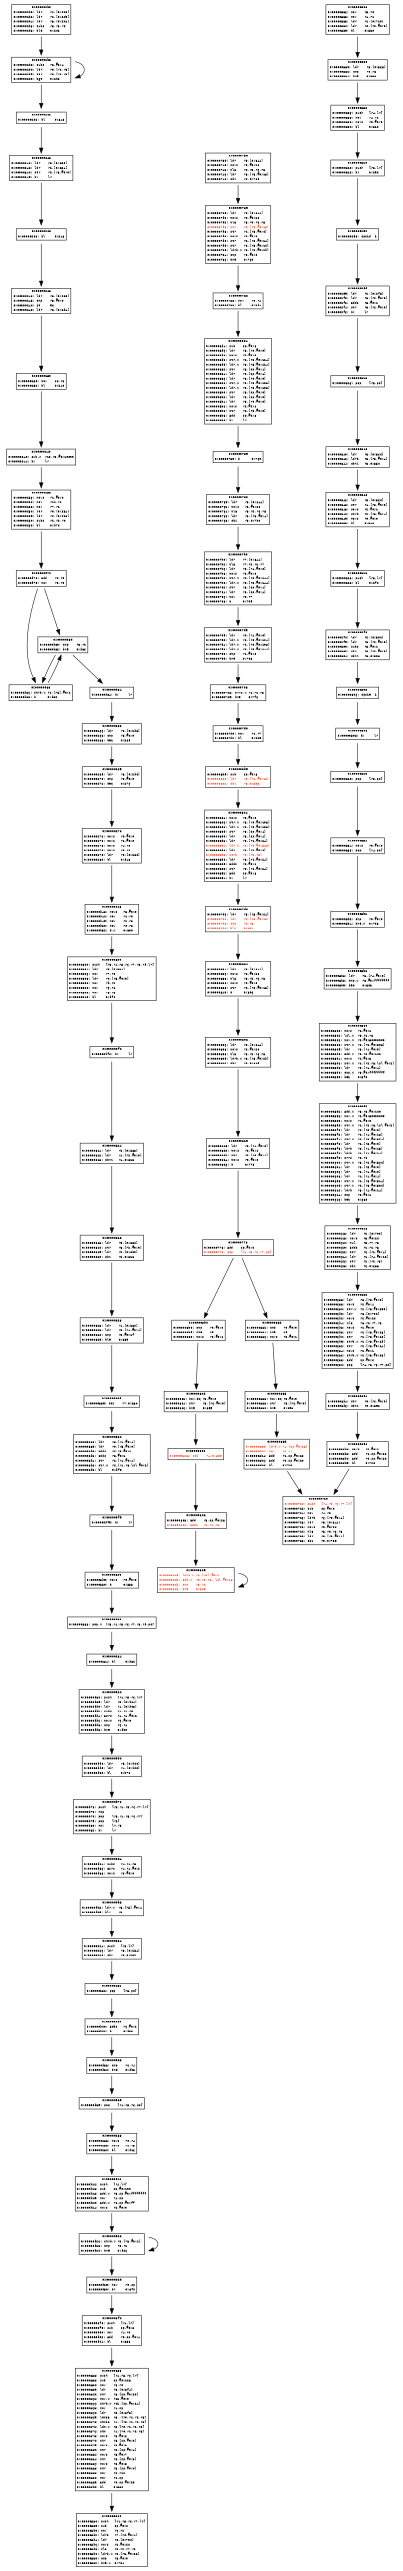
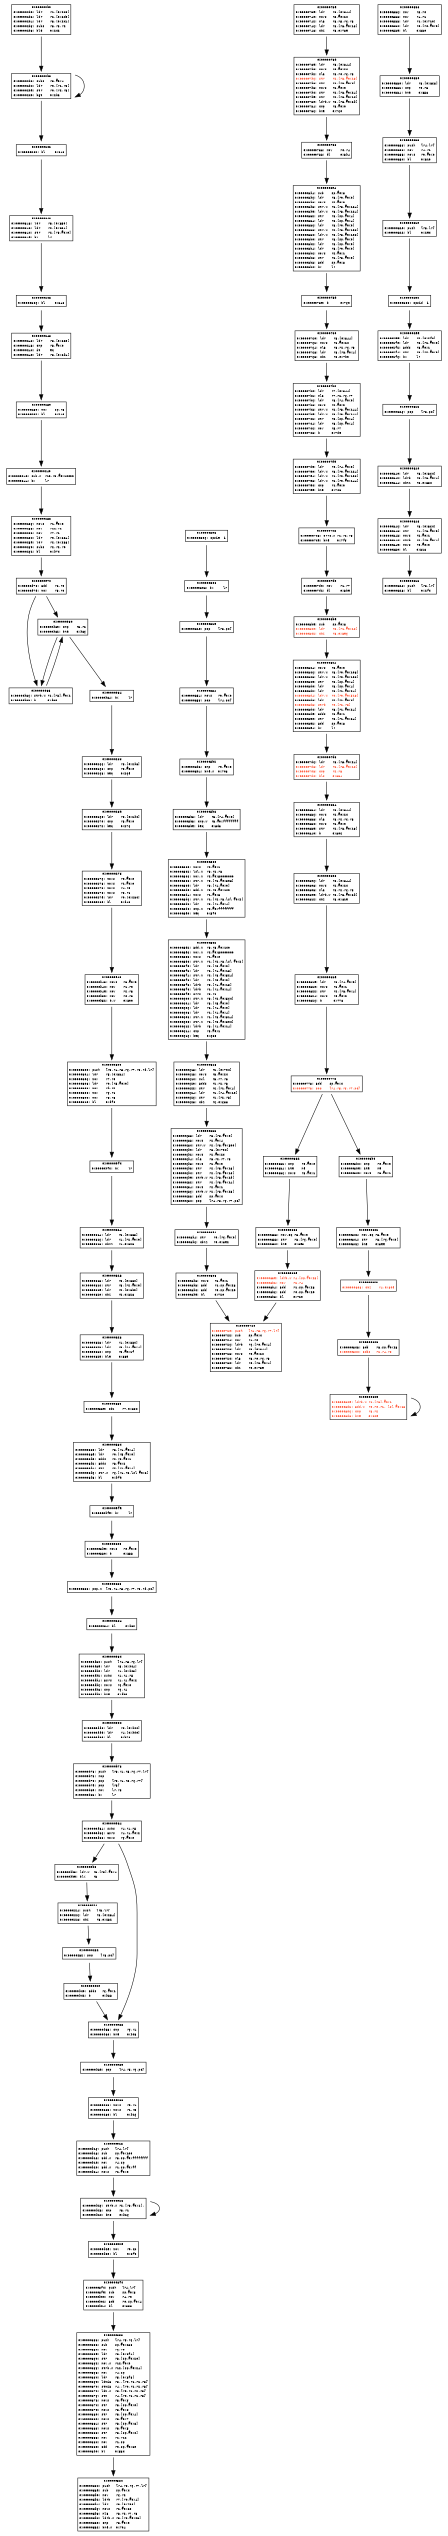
node "0x000002fc": removed
edge "0x000009a4" -> "0x000009aa": added
